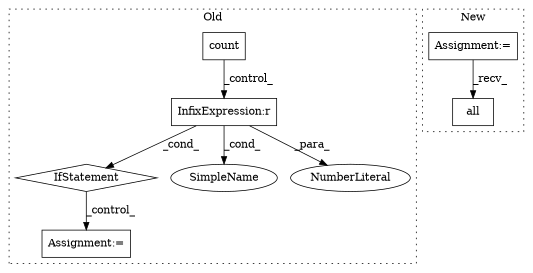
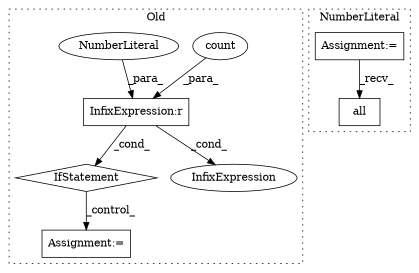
cluster "New": label "New" -> "NumberLiteral"
node "count": shape box -> ellipse
edge "count" -> "InfixExpression:r": label "_control_" -> "_para_"
edge "InfixExpression:r" -> "NumberLiteral": reversed
node "SimpleName": label "SimpleName" -> "InfixExpression"
